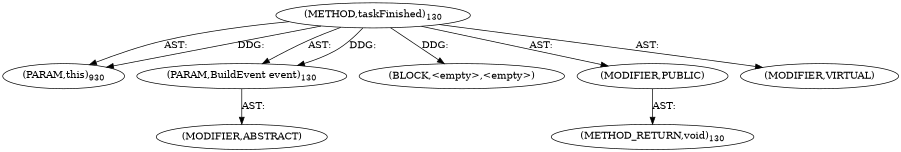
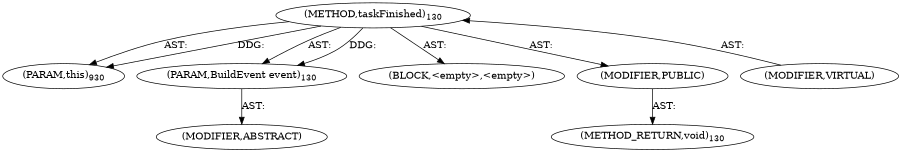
edge "(METHOD,taskFinished)" -> "(MODIFIER,VIRTUAL)": reversed
edge "(METHOD,taskFinished)" -> "(BLOCK,<empty>,<empty>)": label "DDG: " -> "AST: "
